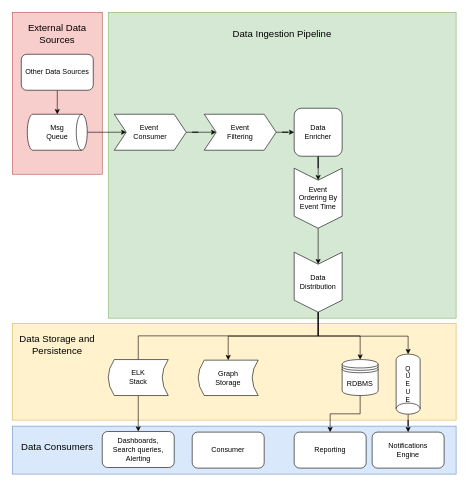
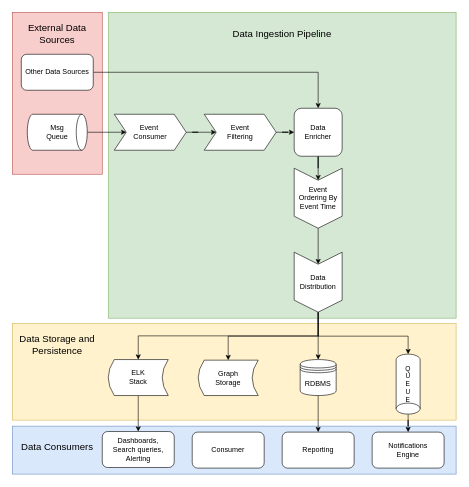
edge "Other Data Sources" -> "Msg Queue": now "Other Data Sources" -> "Data Enricher"
edge "Data Distribution" -- "ELK Stack": arrowhead none -> classic
node "RDBMS": moved (360, 378) -> (318, 378)
node "Reporting": moved (330, 450) -> (318, 450)
